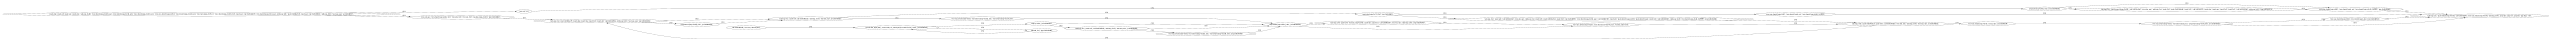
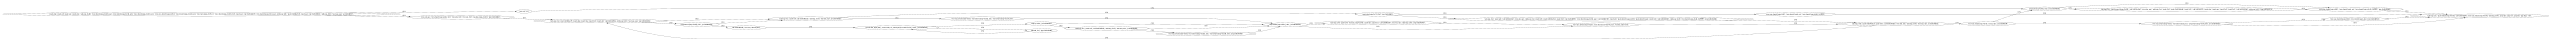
edge "'mov eax, dword [esp+0x4]', 'or eax, ebx', 'je 0x8049574'," -> "'cmp byte [esp+0x18], 0x0', 'jne 0x804958b',": added, label "CFG"
edge "'cmp dword [esp+0x24], 0x0', 'ja 0x8049464'," -> "'call 0x80492d0', 'mov ecx, dword [eax]',": added, label "CFG"
